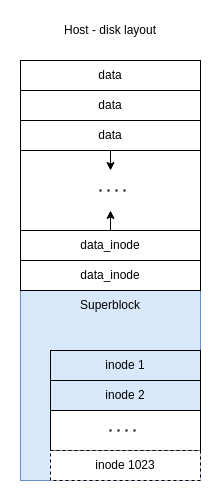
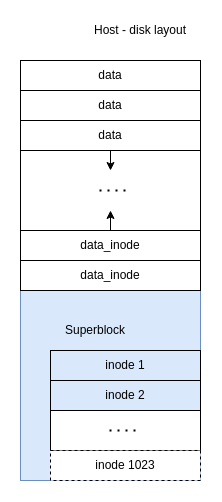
node "Host - disk layout": moved (111, 31) -> (141, 31)
node "Superblock": moved (111, 306) -> (96, 331)
